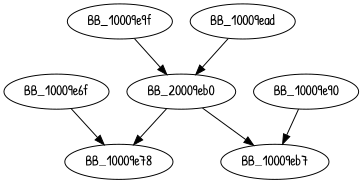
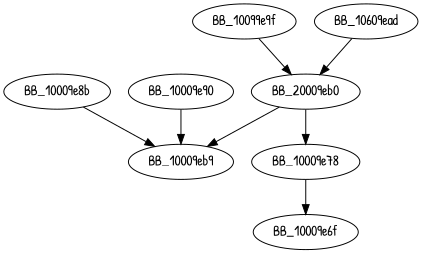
node "BB_10009e9f": label "BB_10009e9f" -> "BB_10099e9f"
node "BB_10009ead": label "BB_10009ead" -> "BB_10609ead"
node "BB_10009e8b": added
edge "BB_10009e6f" -> "BB_10009e78": reversed
node "BB_10009eb7": label "BB_10009eb7" -> "BB_10009eb9"
